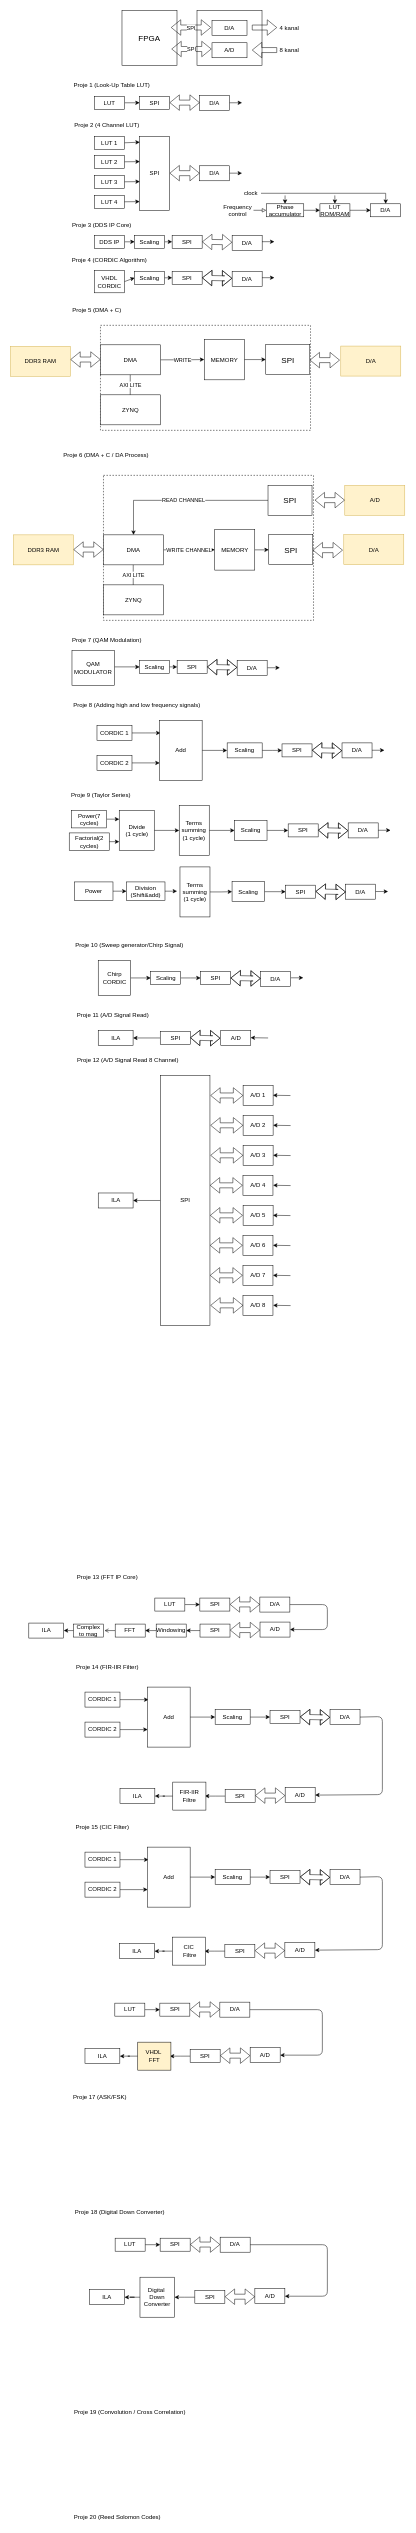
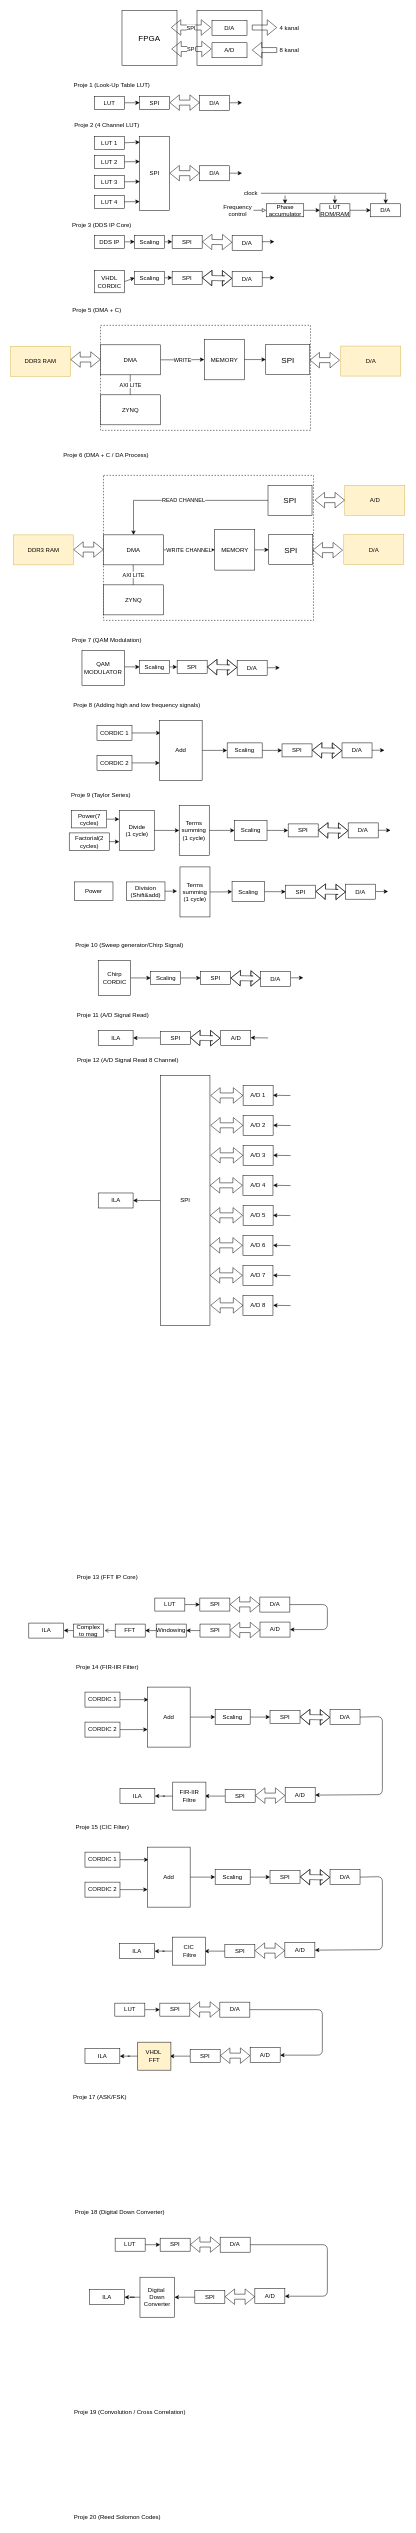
node "Proje 4 (CORDIC Algorithm)": removed
node "QAM MODULATOR": moved (93, 668) -> (103, 668)
edge "Power" -> "Division (Shift&add)": removed
